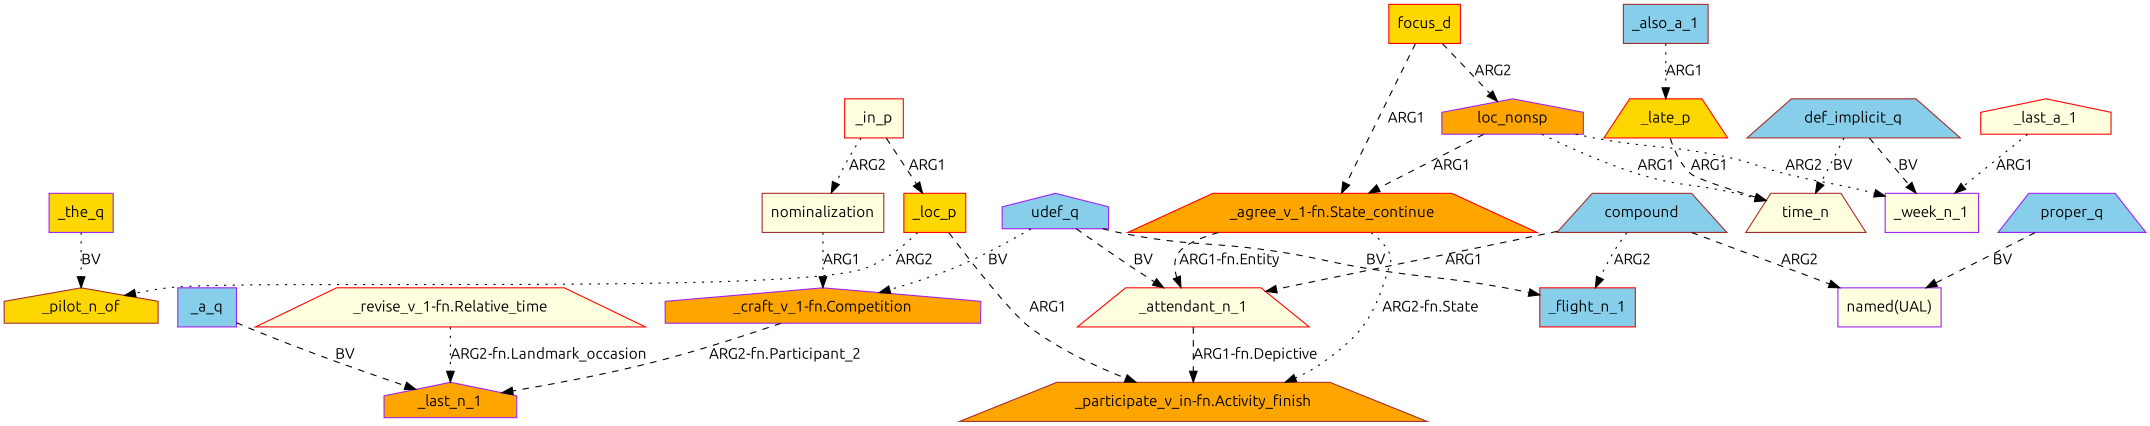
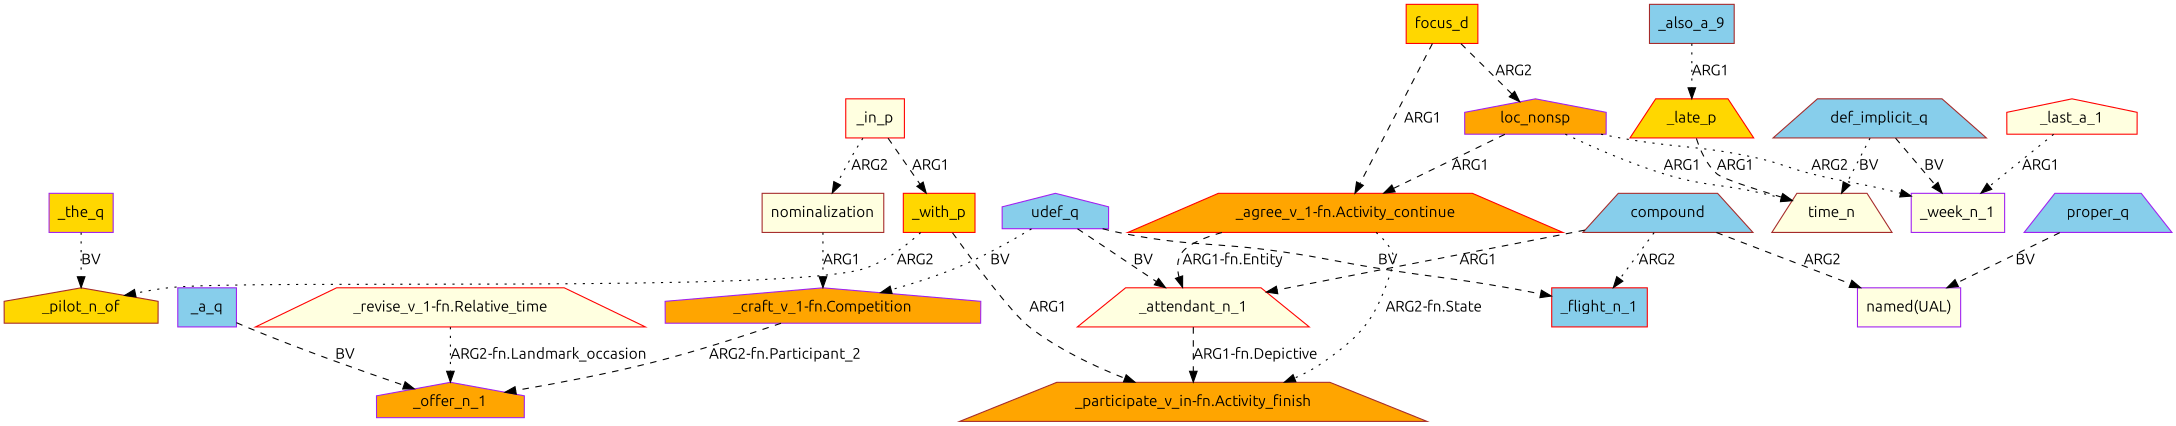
node "_also_a_1": label "_also_a_1" -> "_also_a_9"
node "_loc_p": label "_loc_p" -> "_with_p"
node "_agree_v_1-fn.State_continue": label "_agree_v_1-fn.State_continue" -> "_agree_v_1-fn.Activity_continue"
node "_last_n_1": label "_last_n_1" -> "_offer_n_1"
